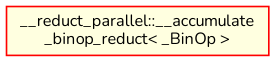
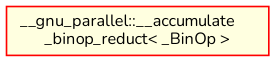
node "__reduct_parallel::__accumulate _binop_reduct< _BinOp >": label "__reduct_parallel::__accumulate _binop_reduct< _BinOp >" -> "__gnu_parallel::__accumulate _binop_reduct< _BinOp >"
